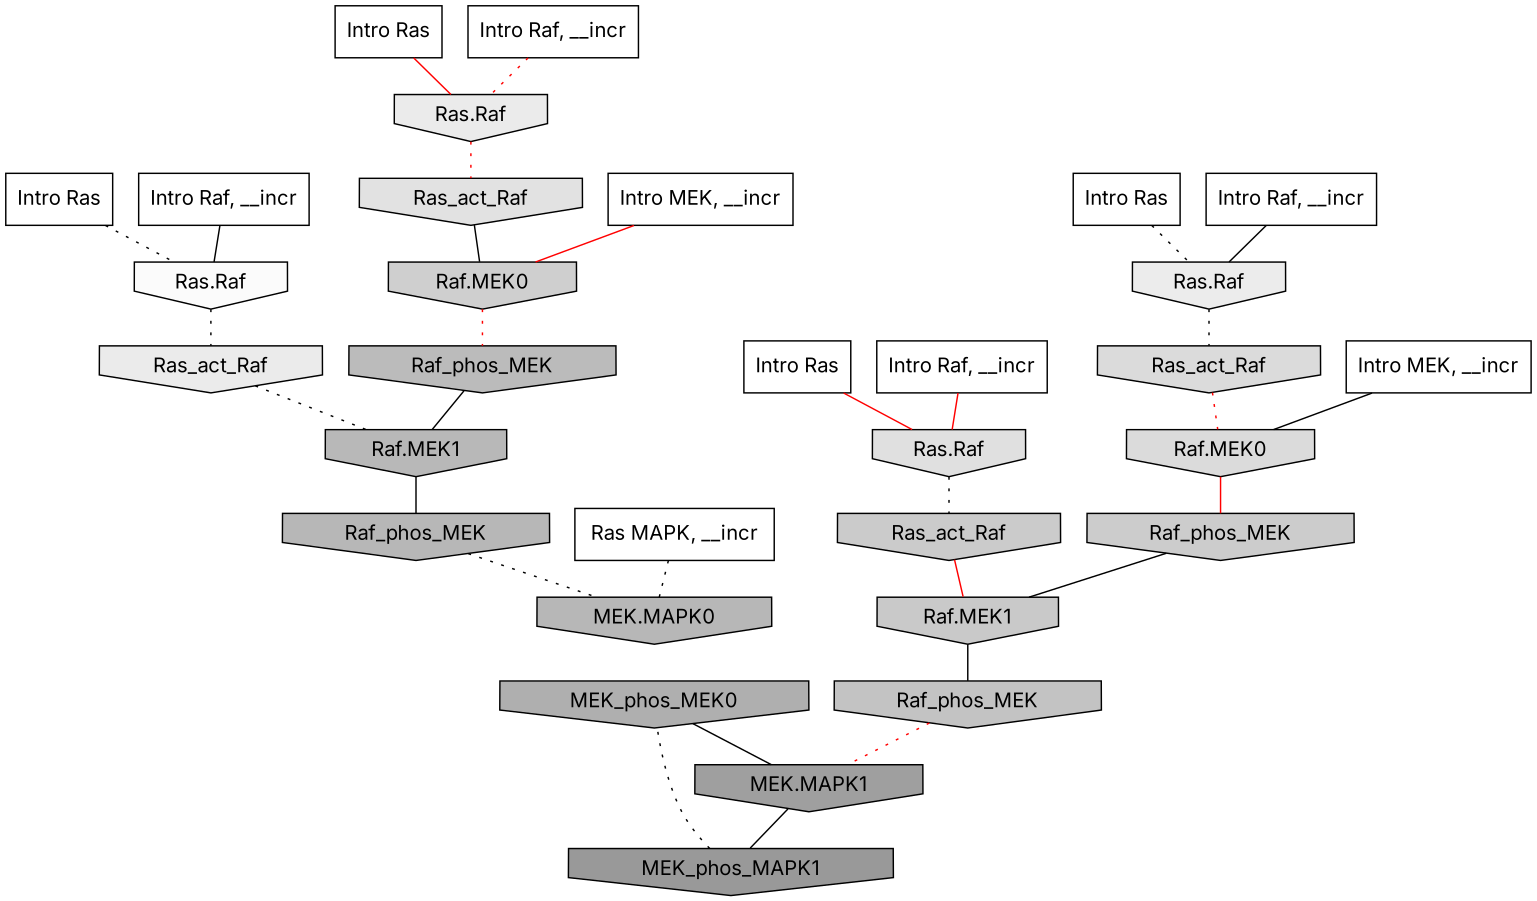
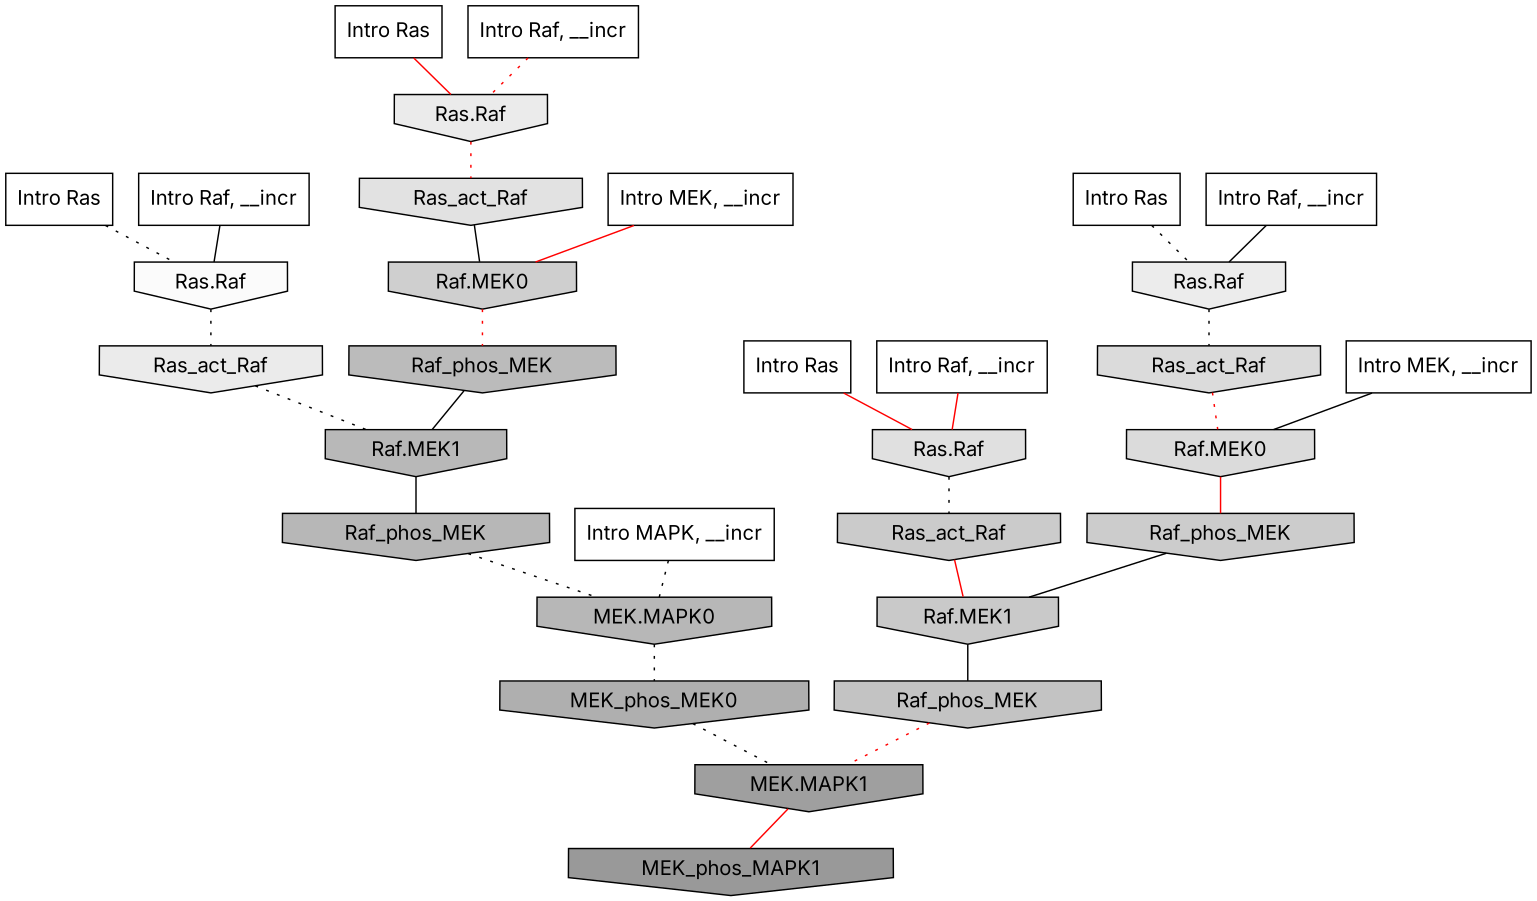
node "Ras MAPK, __incr": label "Ras MAPK, __incr" -> "Intro MAPK, __incr"
edge "MEK_phos_MEK0" -- "MEK.MAPK1": style solid -> dotted
edge "MEK_phos_MEK0" -- "MEK_phos_MAPK1": now "MEK_phos_MEK0" -- "MEK.MAPK0"
edge "MEK.MAPK1" -- "MEK_phos_MAPK1": color black -> red
